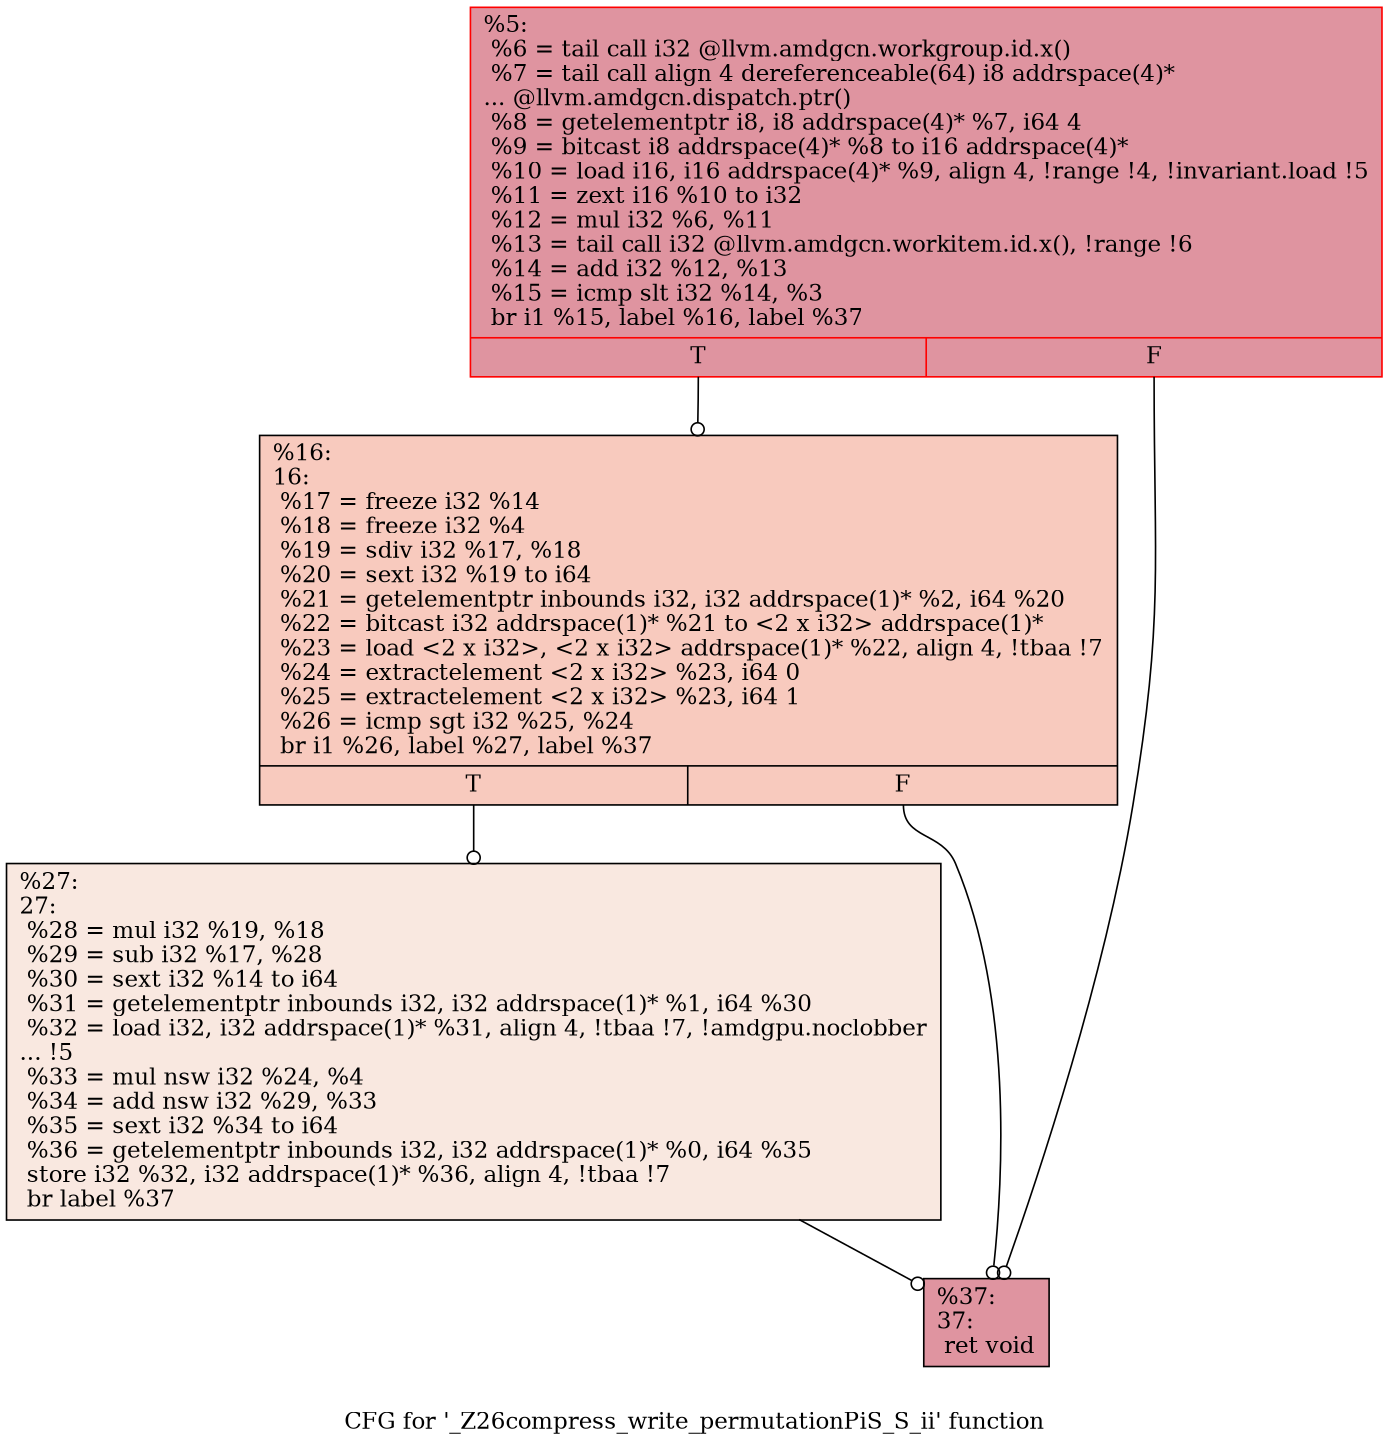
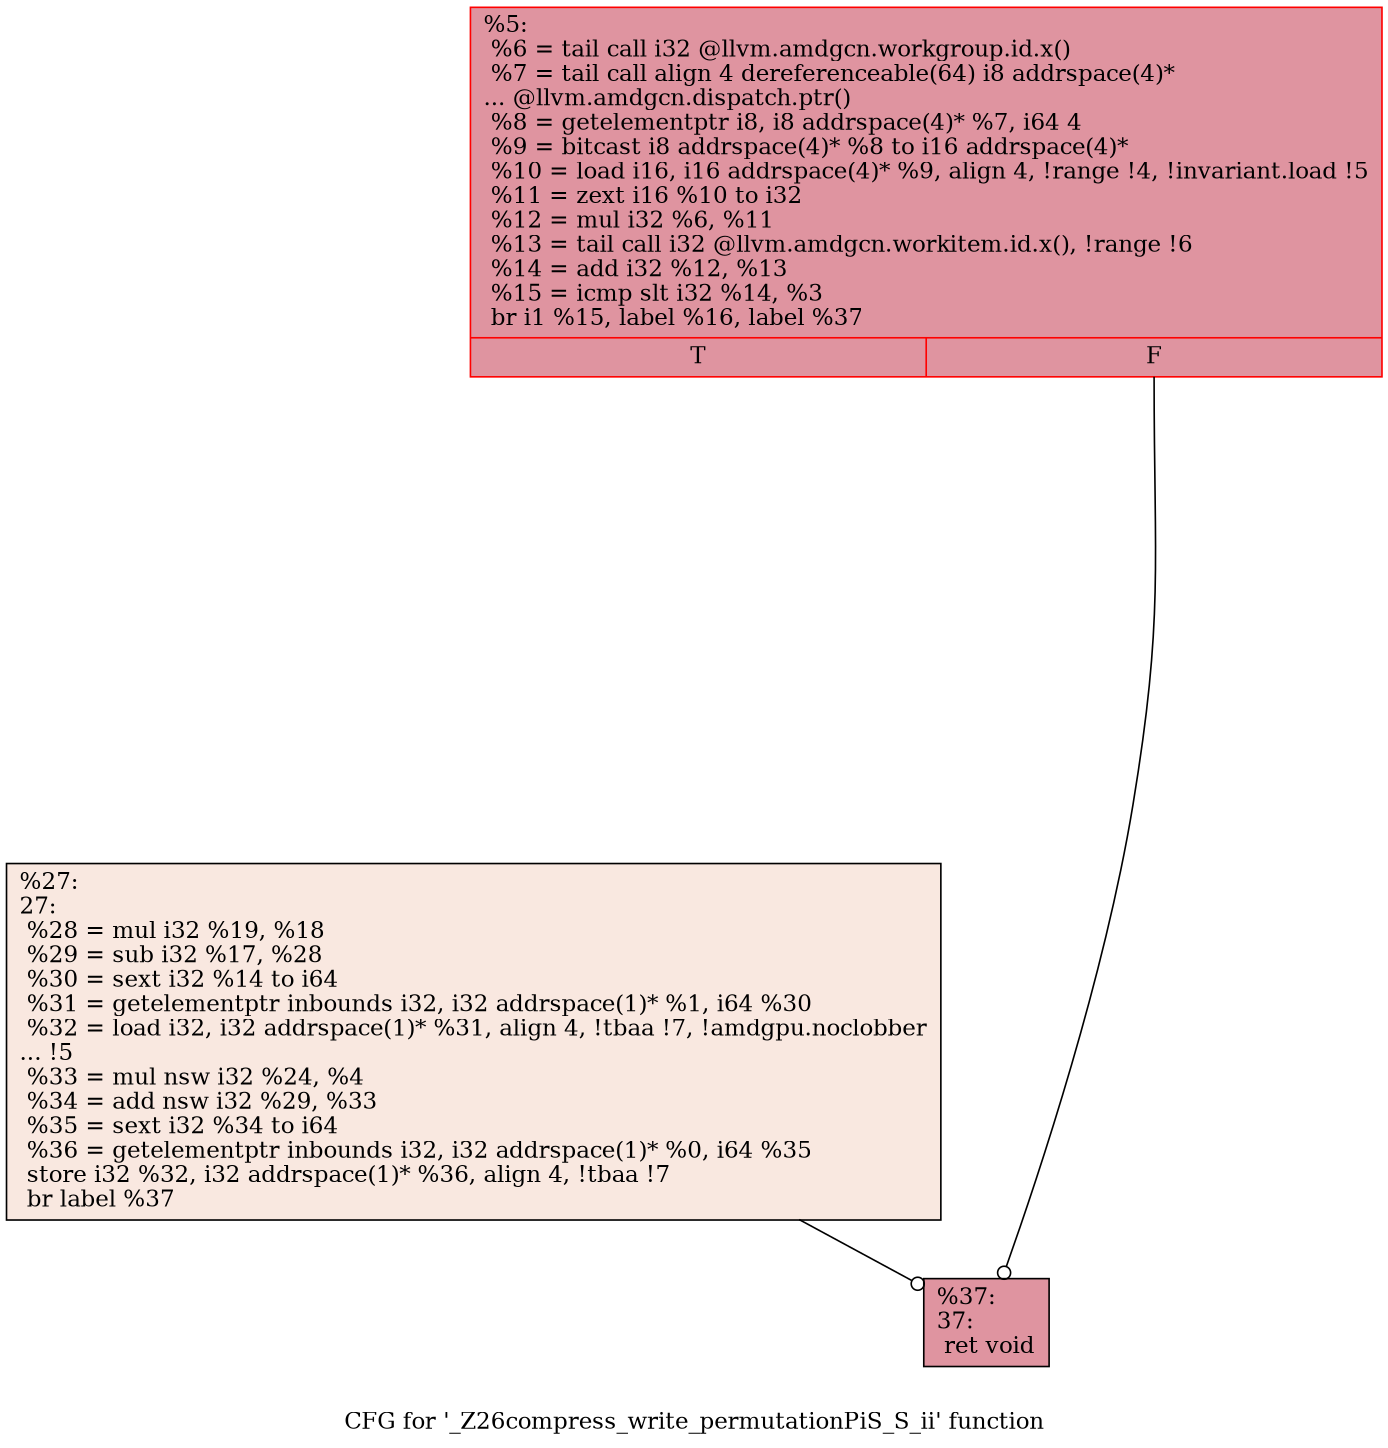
node "%16:": removed
